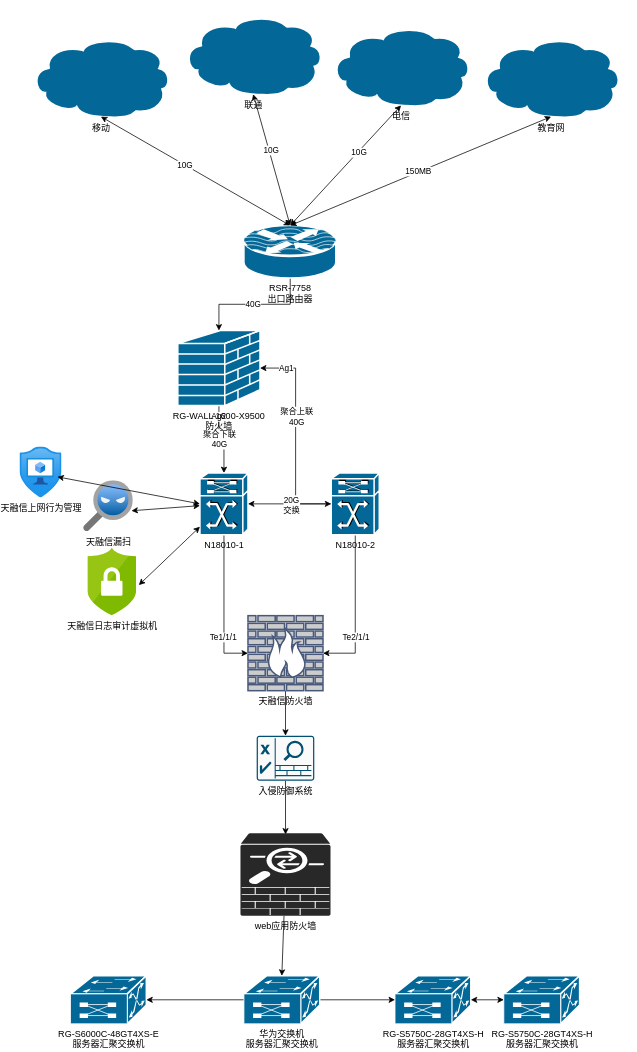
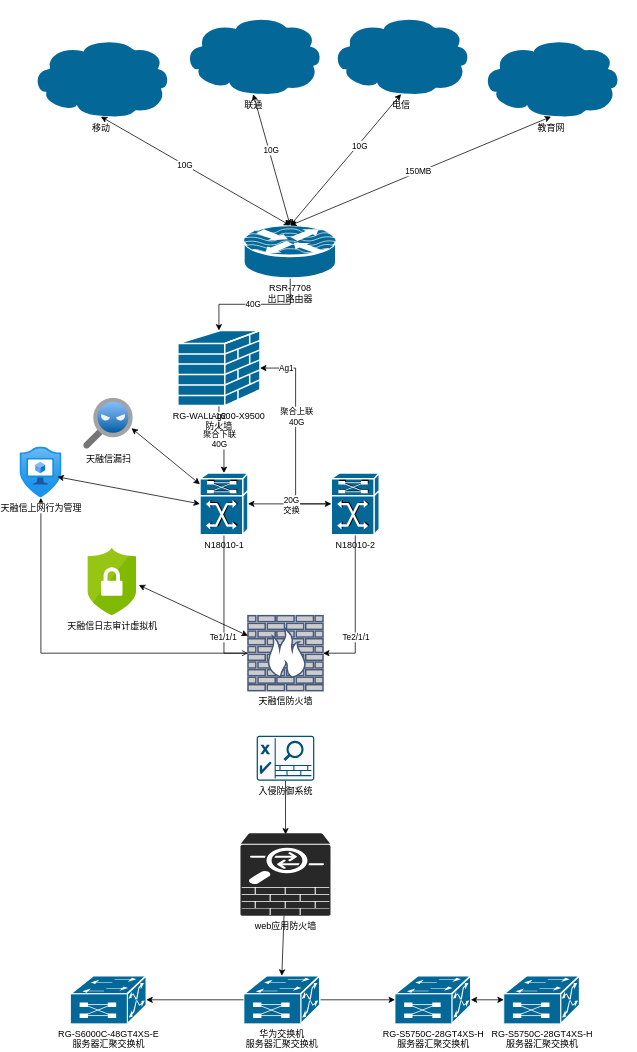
node "电信": moved (401, 66) -> (401, 55)
node "RSR-7758 出口路由器": label "RSR-7758 出口路由器" -> "RSR-7708 出口路由器"
node "天融信漏扫": moved (108, 506) -> (108, 423)
edge "N18010-1" -- "天融信日志审计虚拟机": now "天融信防火墙" -- "天融信日志审计虚拟机"
edge "N18010-1" -> "天融信防火墙": arrowhead classic -> open
edge "天融信防火墙" -> "入侵防御系统": now "天融信防火墙" -> "天融信上网行为管理"
